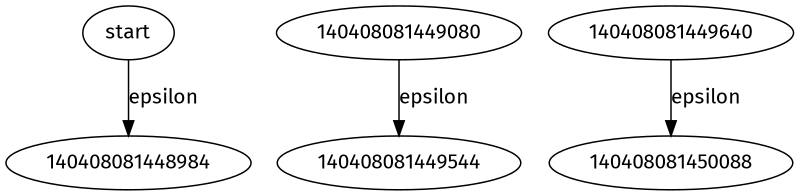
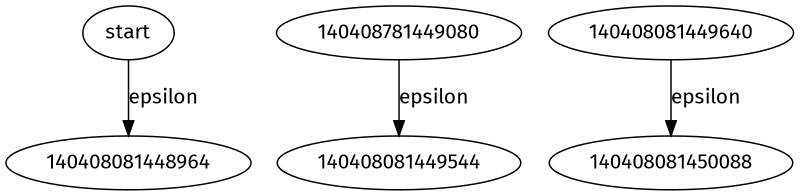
node "140408081449080": label "140408081449080" -> "140408781449080"
node "140408081448984": label "140408081448984" -> "140408081448964"
